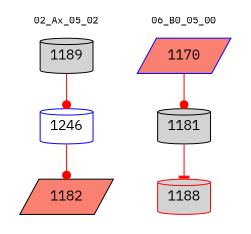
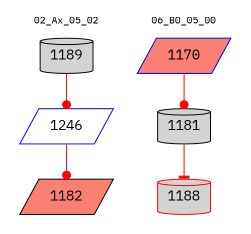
node "1246": shape cylinder -> parallelogram
